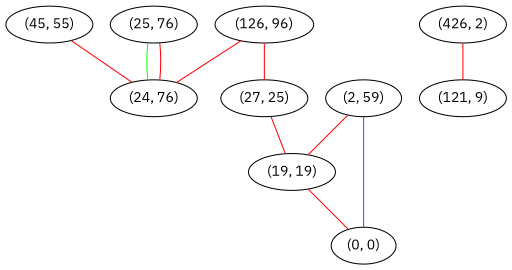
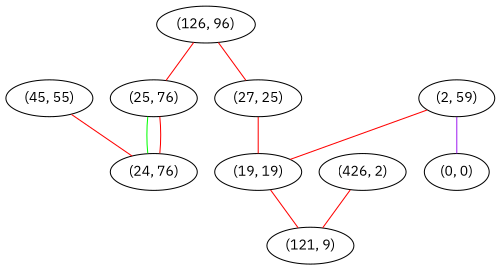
edge "(126, 96)" -- "(24, 76)": now "(126, 96)" -- "(25, 76)"
edge "(19, 19)" -- "(0, 0)": now "(19, 19)" -- "(121, 9)"
